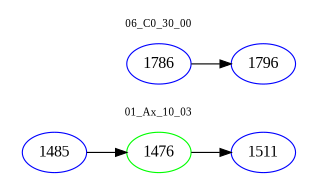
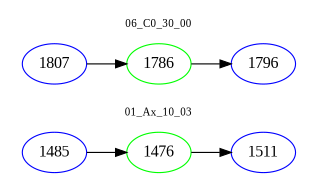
node "1807": added
node "1786": color blue -> green
